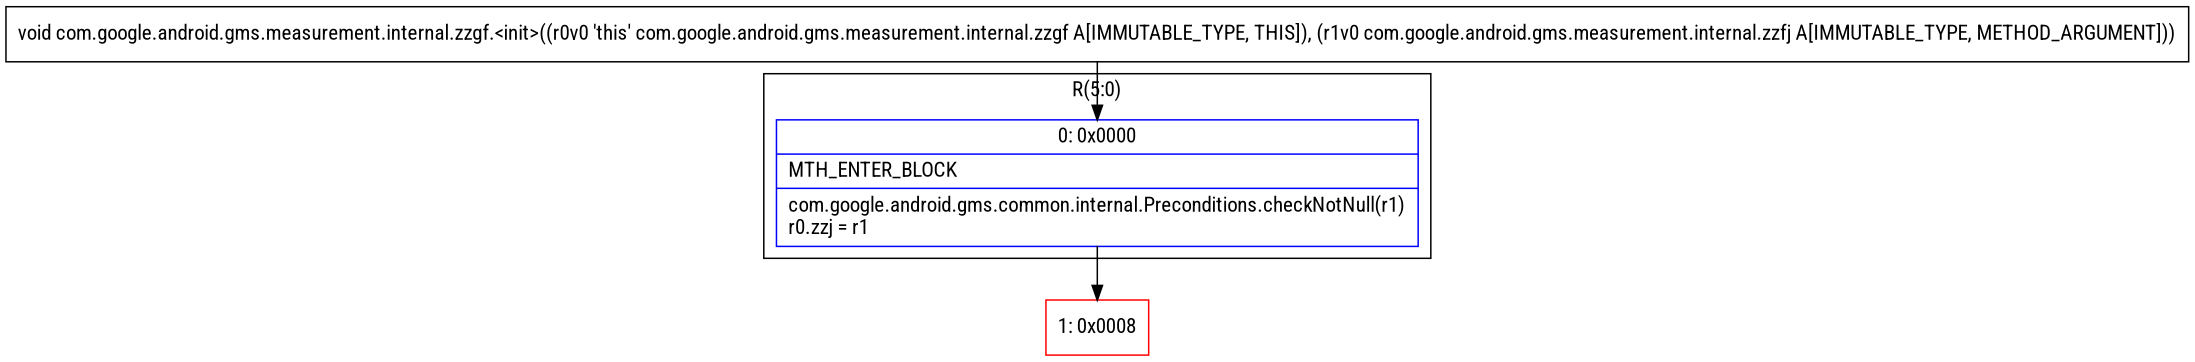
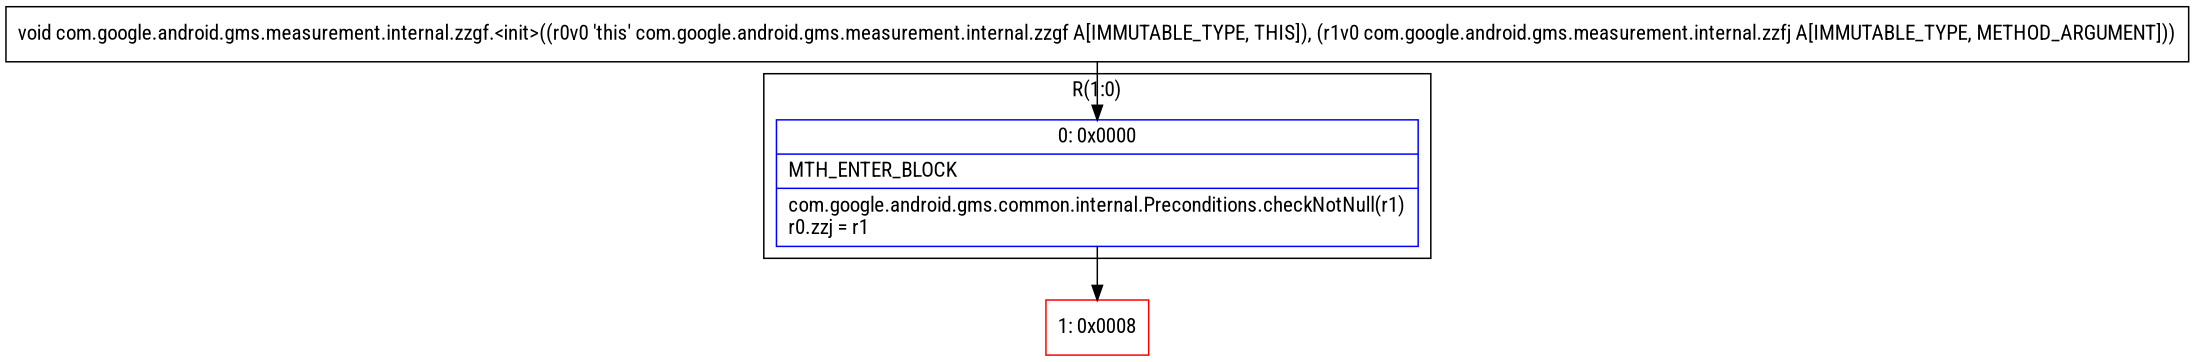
cluster "R(5:0)": label "R(5:0)" -> "R(1:0)"
